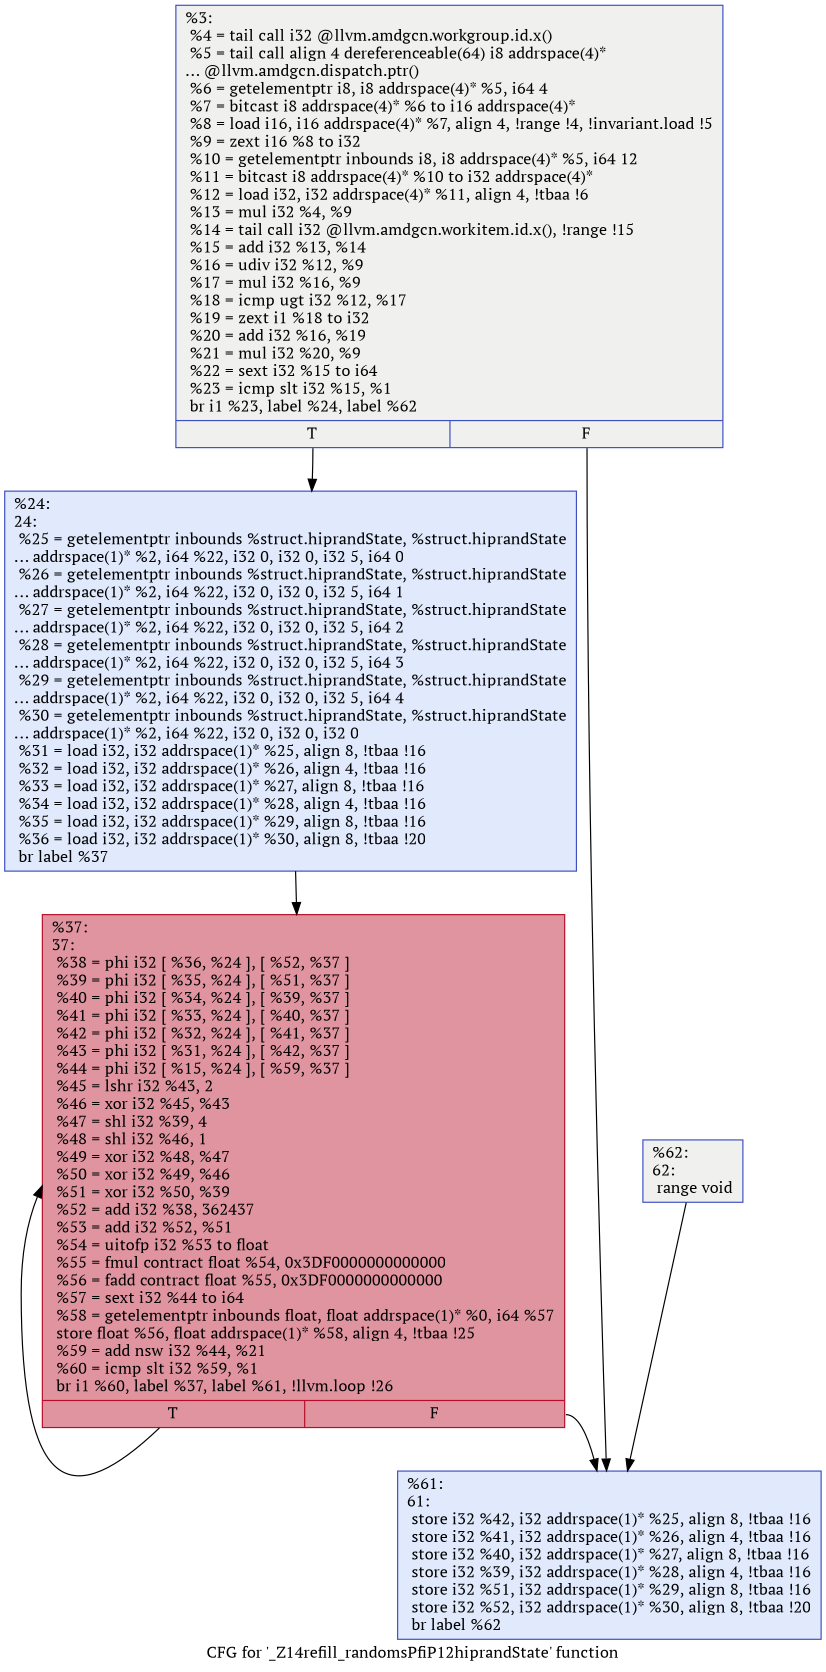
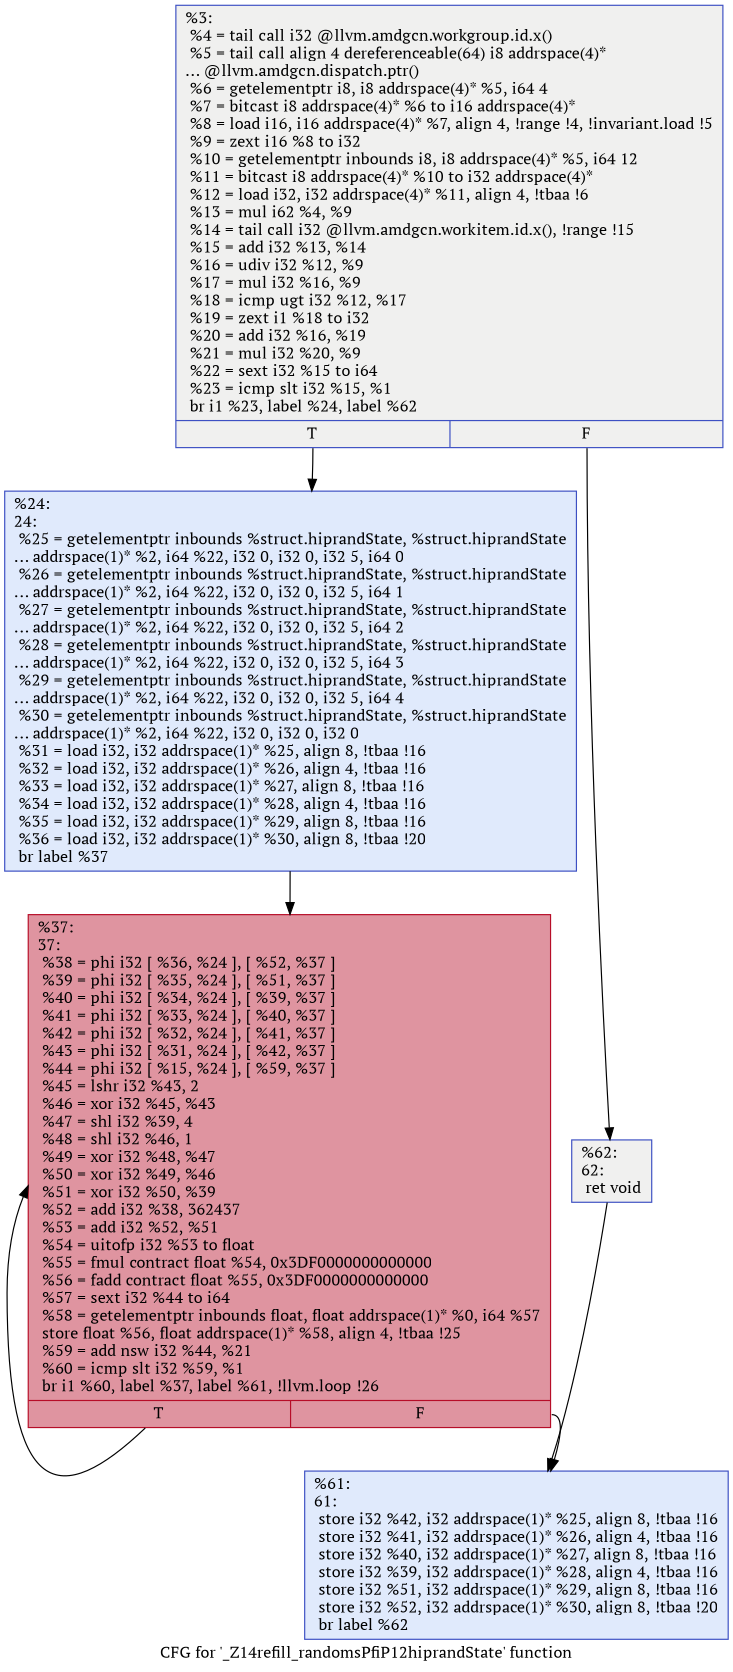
node "%3:": text "%13 = mul i32 %4, %9" -> "%13 = mul i62 %4, %9"
edge "%3:" -> "%61:": now "%3:" -> "%62:"
node "%62:": text "range void" -> "ret void"
